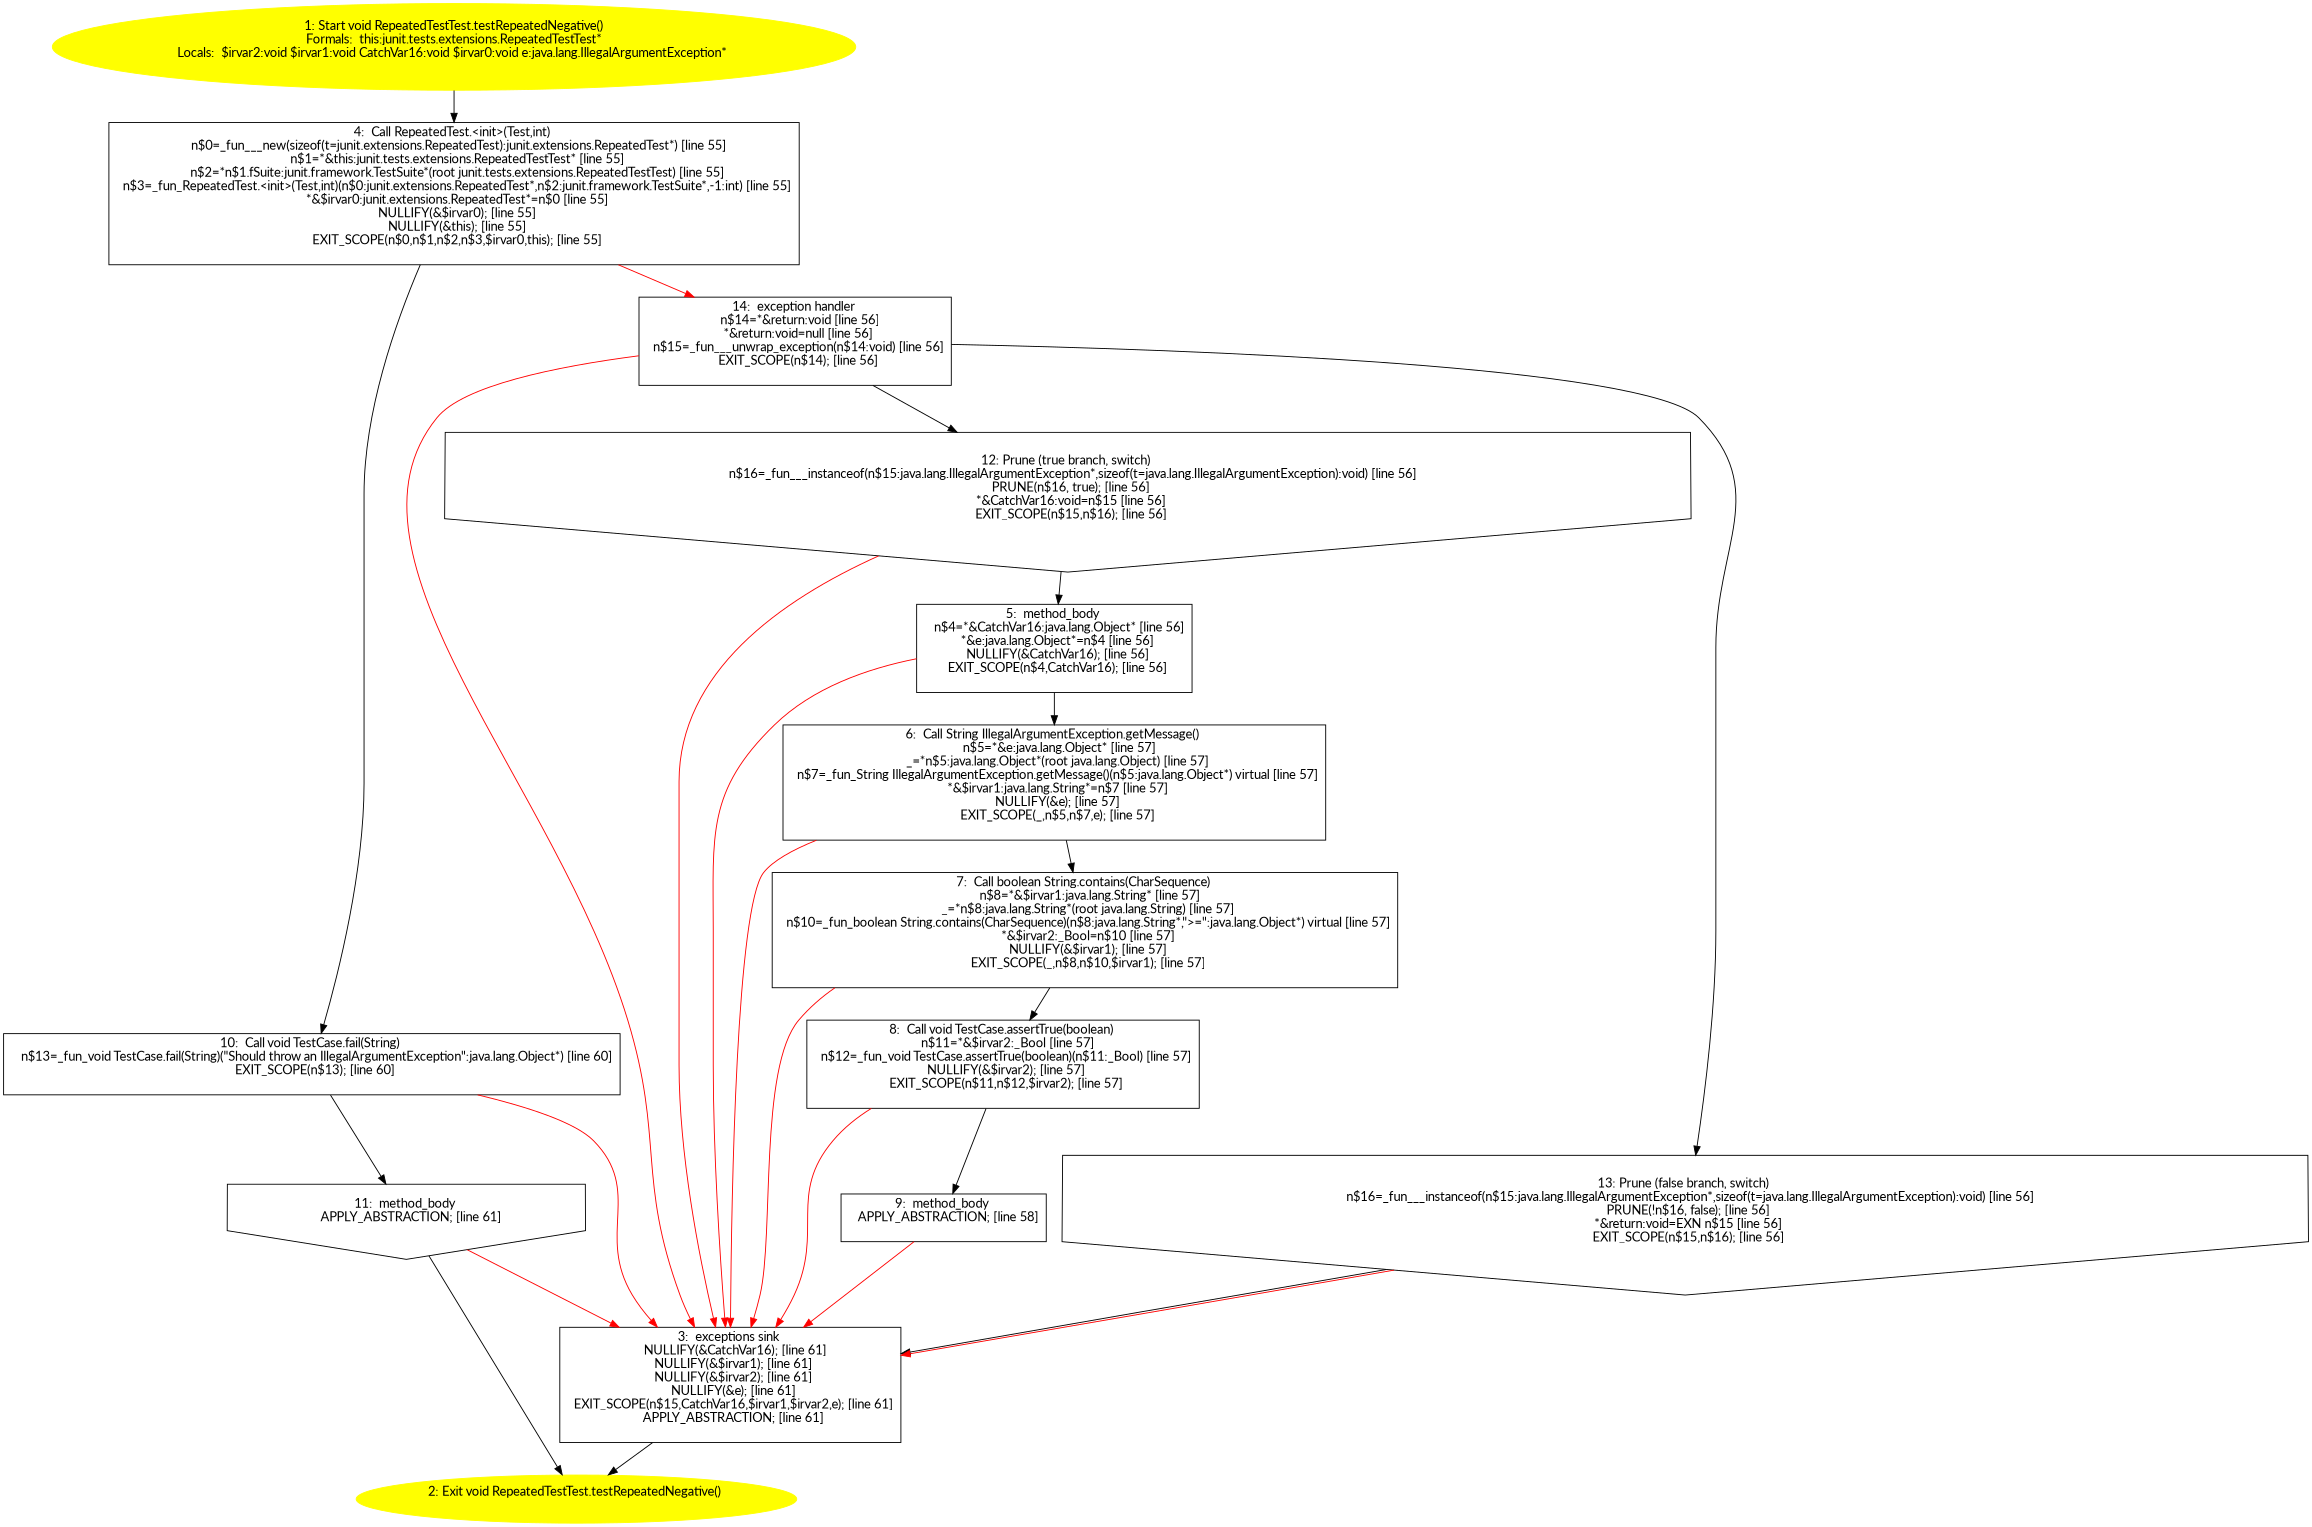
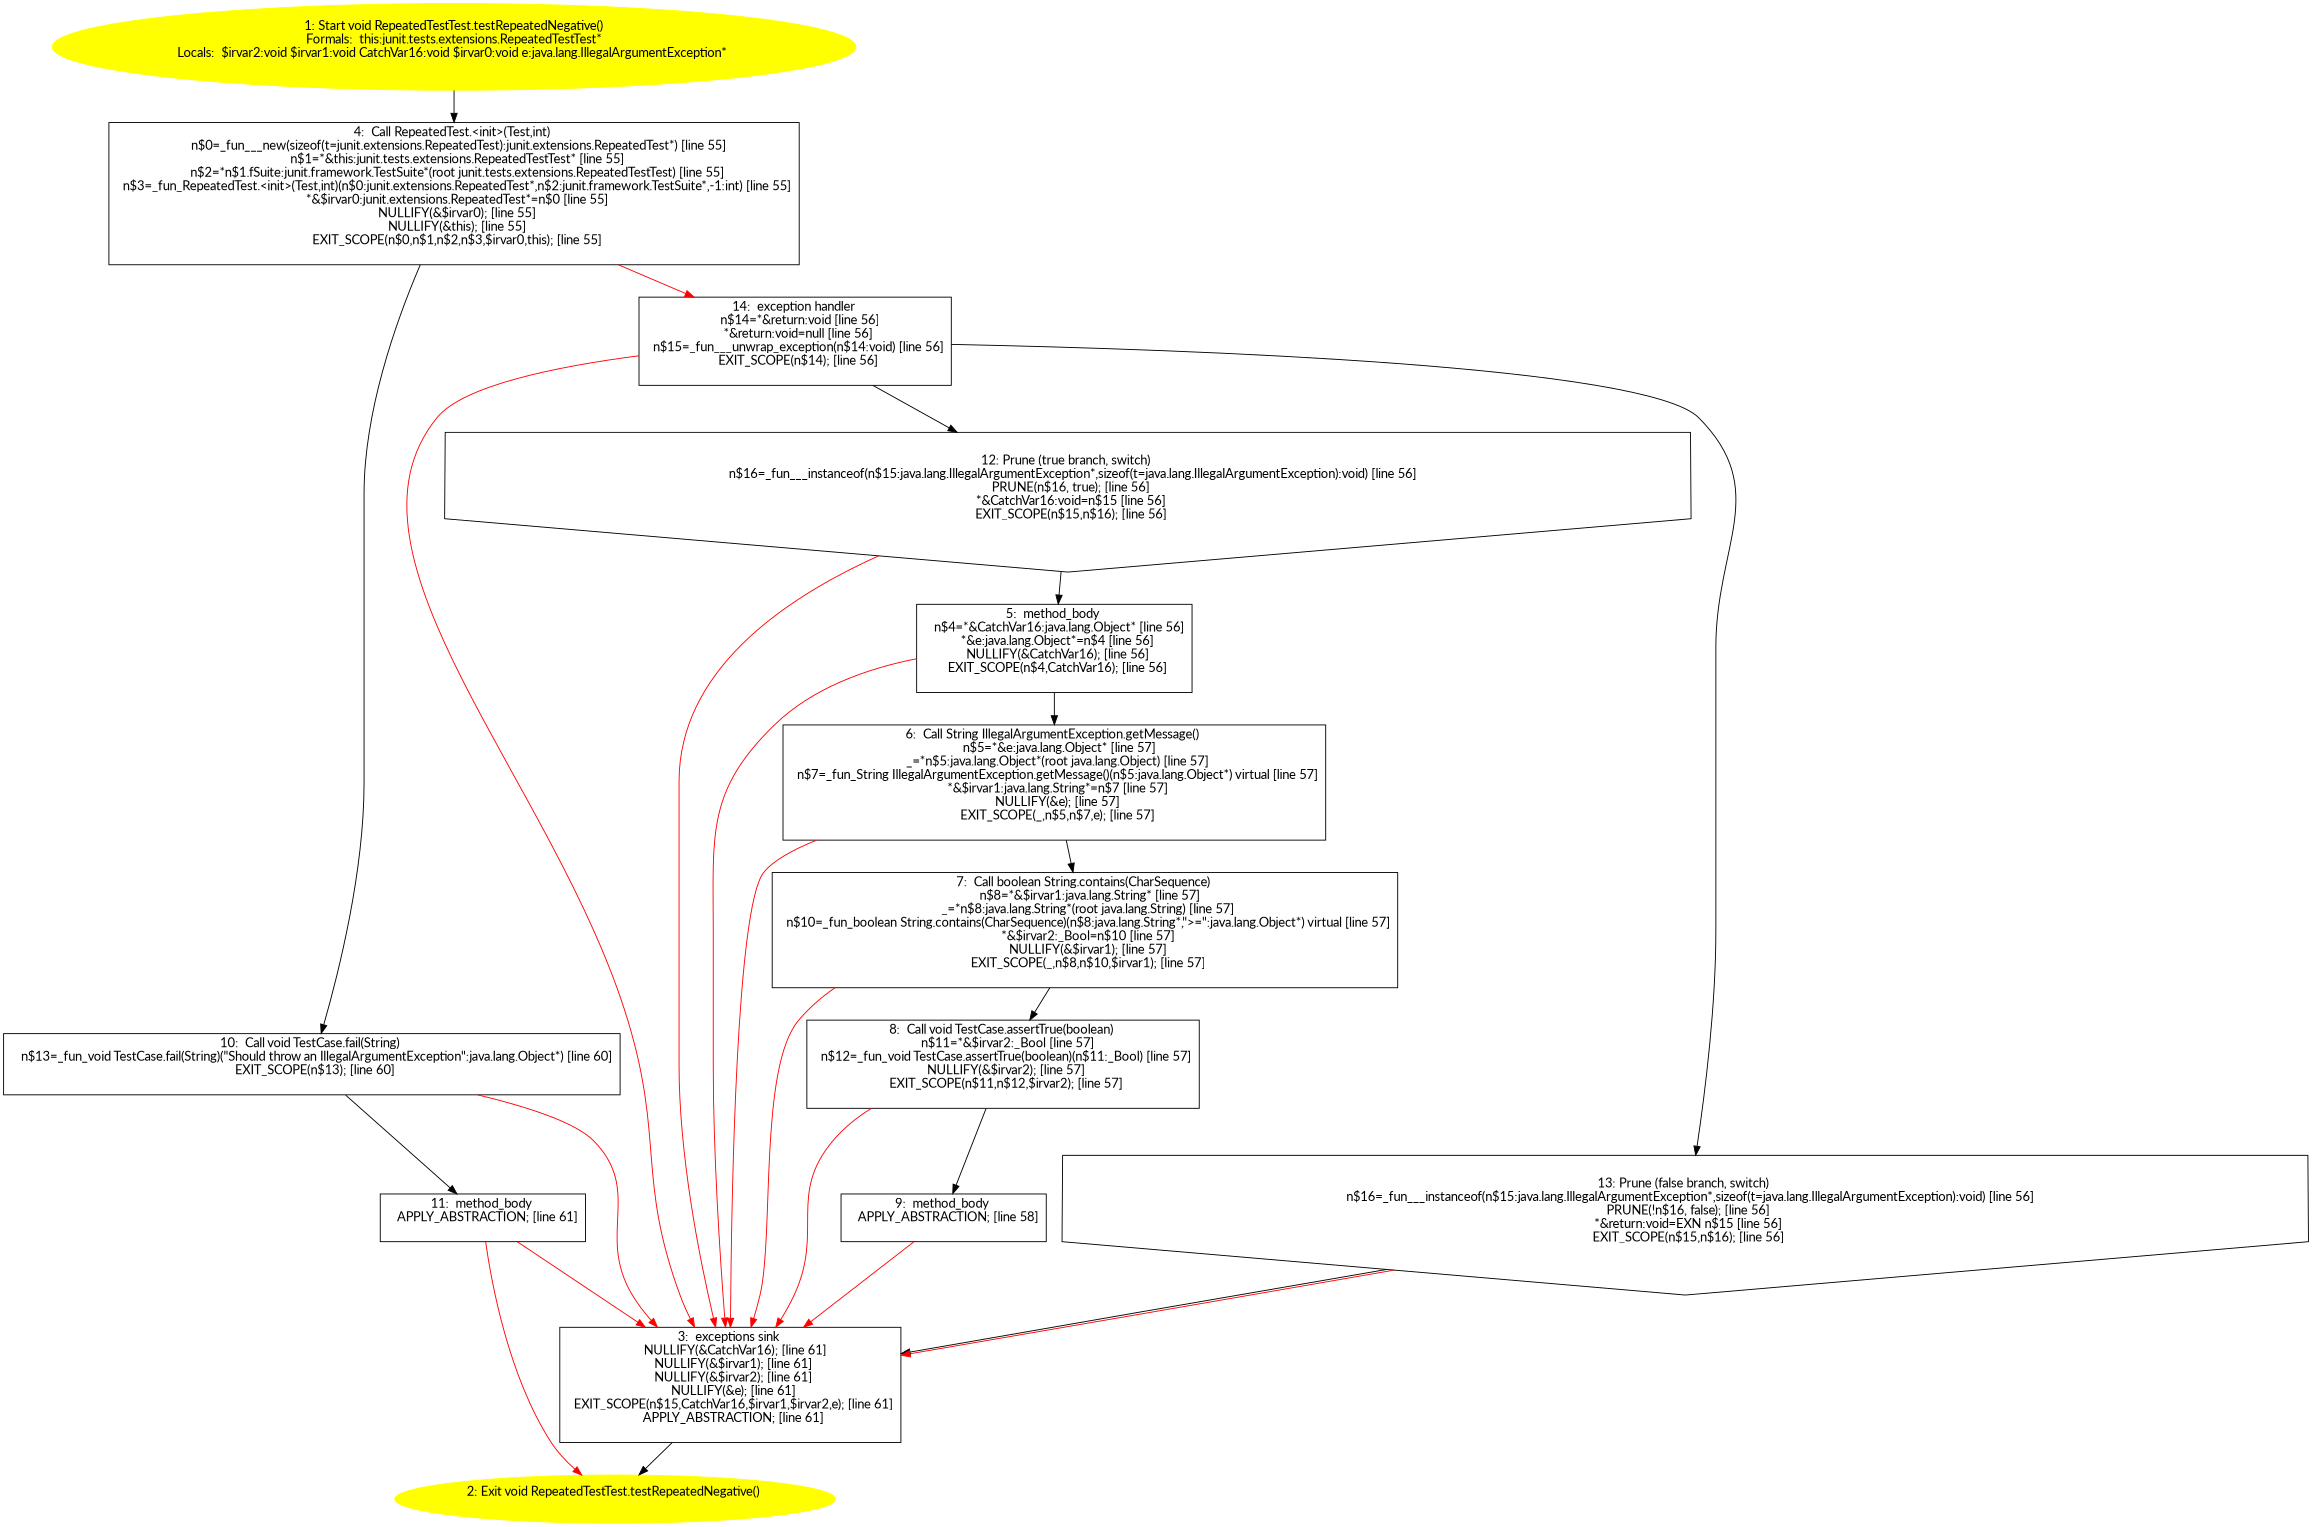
node "11:  method_body APPLY_ABSTRACTION; [line 61]": shape invhouse -> box
edge "11:  method_body APPLY_ABSTRACTION; [line 61]" -> "2: Exit void RepeatedTestTest.testRepeatedNegative()": color black -> red
